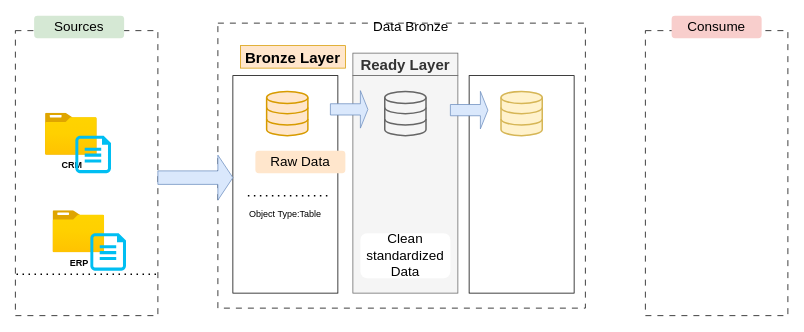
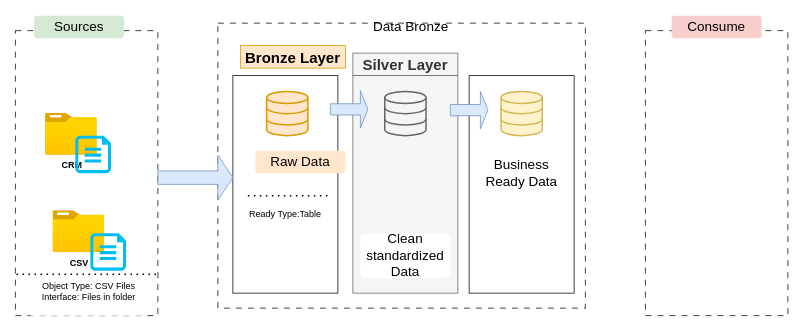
node "Ready Layer": label "Ready Layer" -> "Silver Layer"
node "Business Ready Data": added
node "Object Type:Table": label "Object Type:Table" -> "Ready Type:Table"
node "ERP": label "ERP" -> "CSV"
node "Object Type: CSV Files Interface: Files in folder": added
